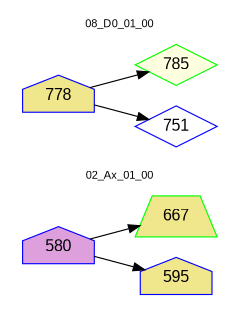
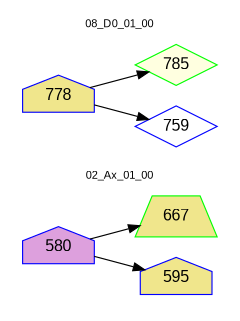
node "751": label "751" -> "759"
